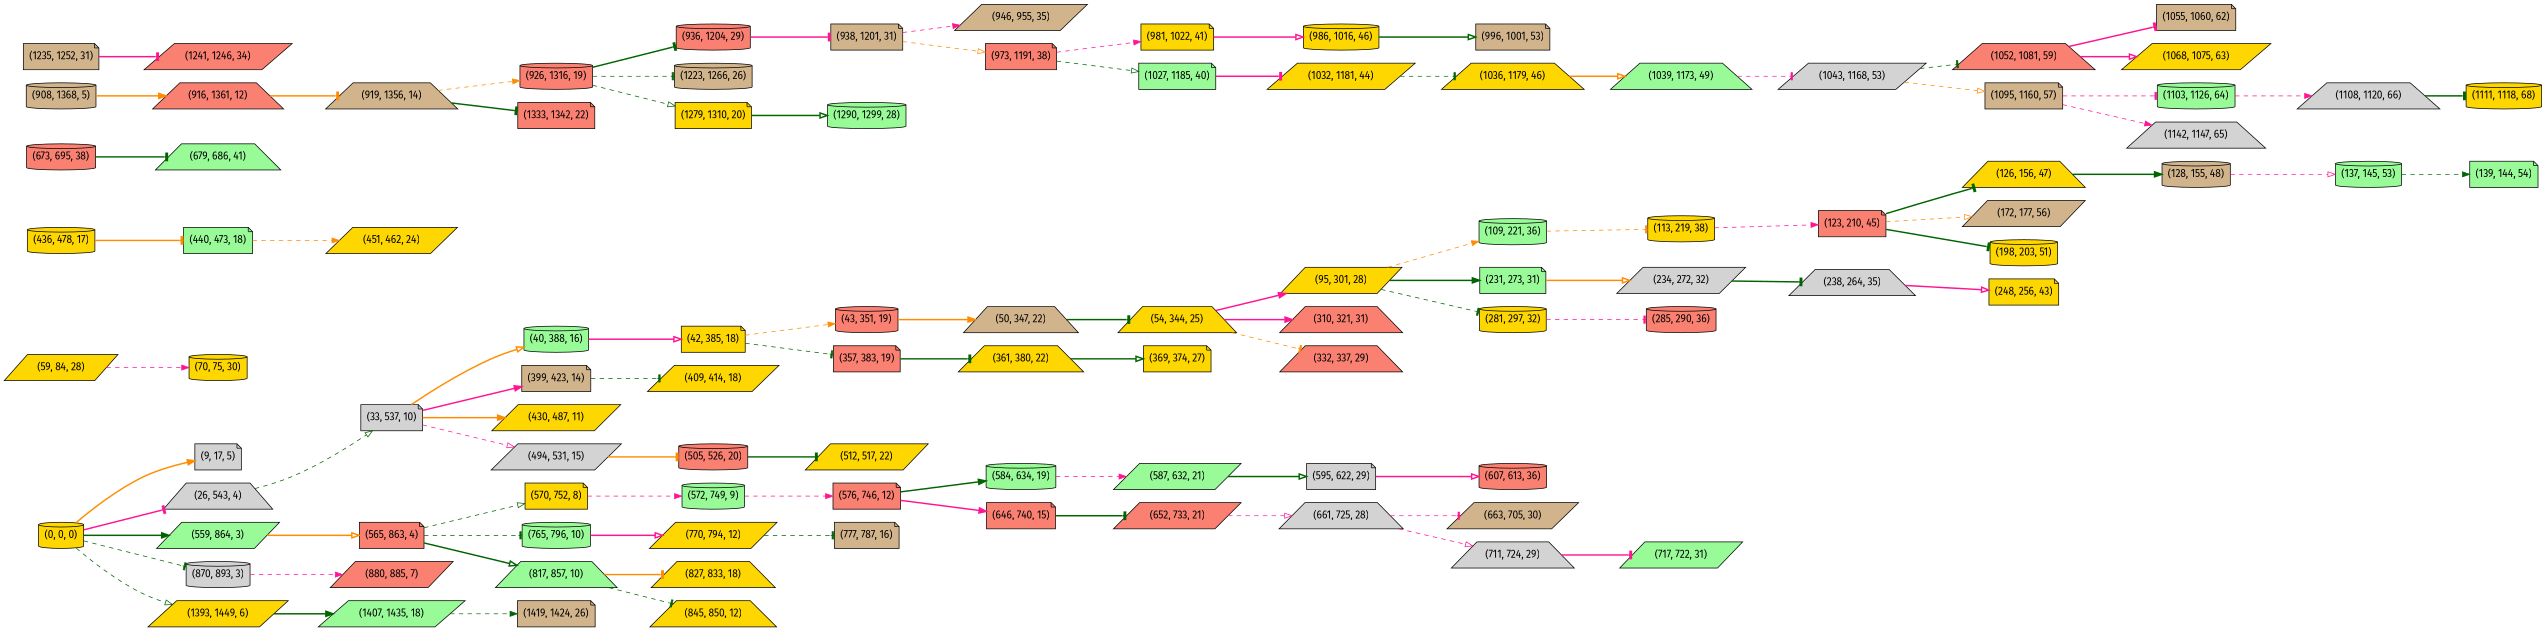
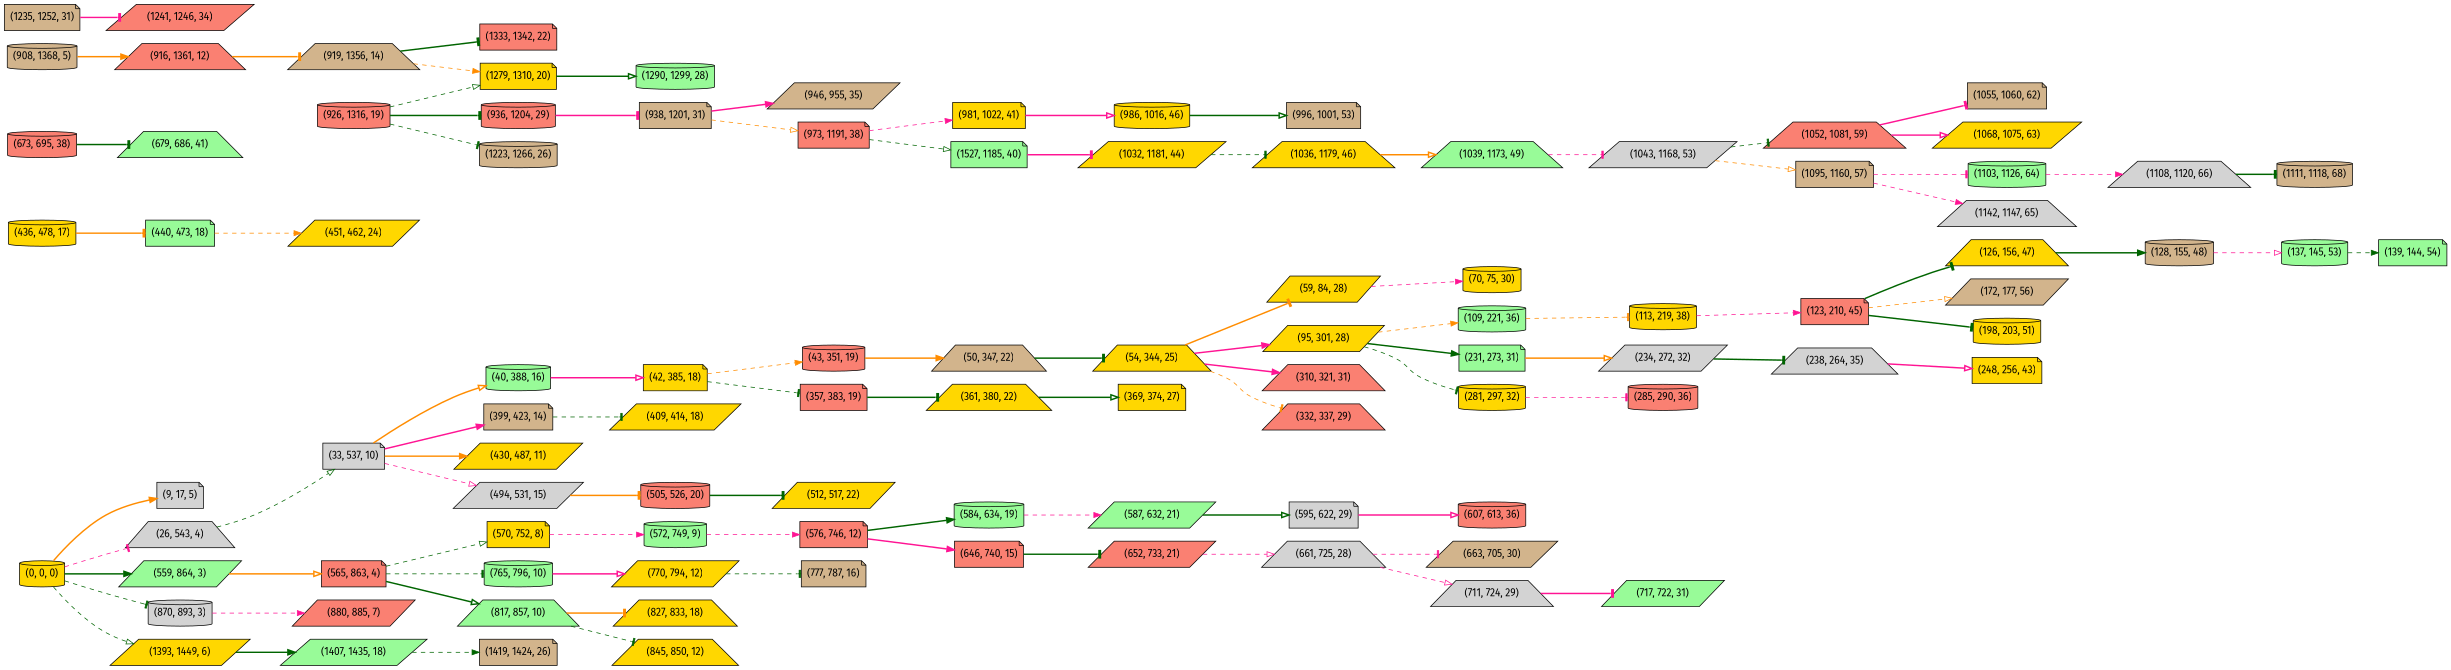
edge "(938, 1201, 31)" -> "(946, 955, 35)": style dashed -> bold
node "(1027, 1185, 40)": label "(1027, 1185, 40)" -> "(1527, 1185, 40)"
edge "(919, 1356, 14)" -> "(926, 1316, 19)": now "(919, 1356, 14)" -> "(1279, 1310, 20)"
node "(1111, 1118, 68)": fillcolor gold -> tan
edge "(54, 344, 25)" -> "(59, 84, 28)": added
edge "(0, 0, 0)" -> "(26, 543, 4)": style bold -> dashed
